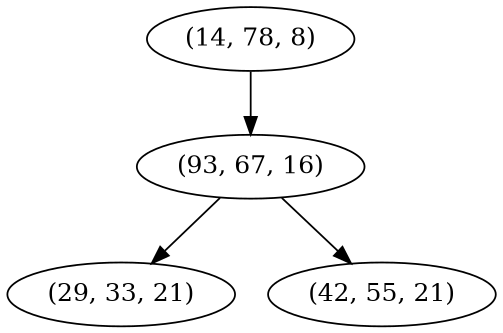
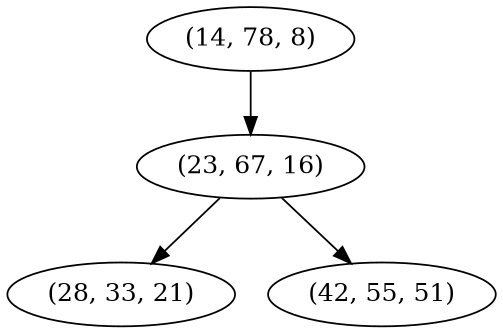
node "(93, 67, 16)": label "(93, 67, 16)" -> "(23, 67, 16)"
node "(29, 33, 21)": label "(29, 33, 21)" -> "(28, 33, 21)"
node "(42, 55, 21)": label "(42, 55, 21)" -> "(42, 55, 51)"
